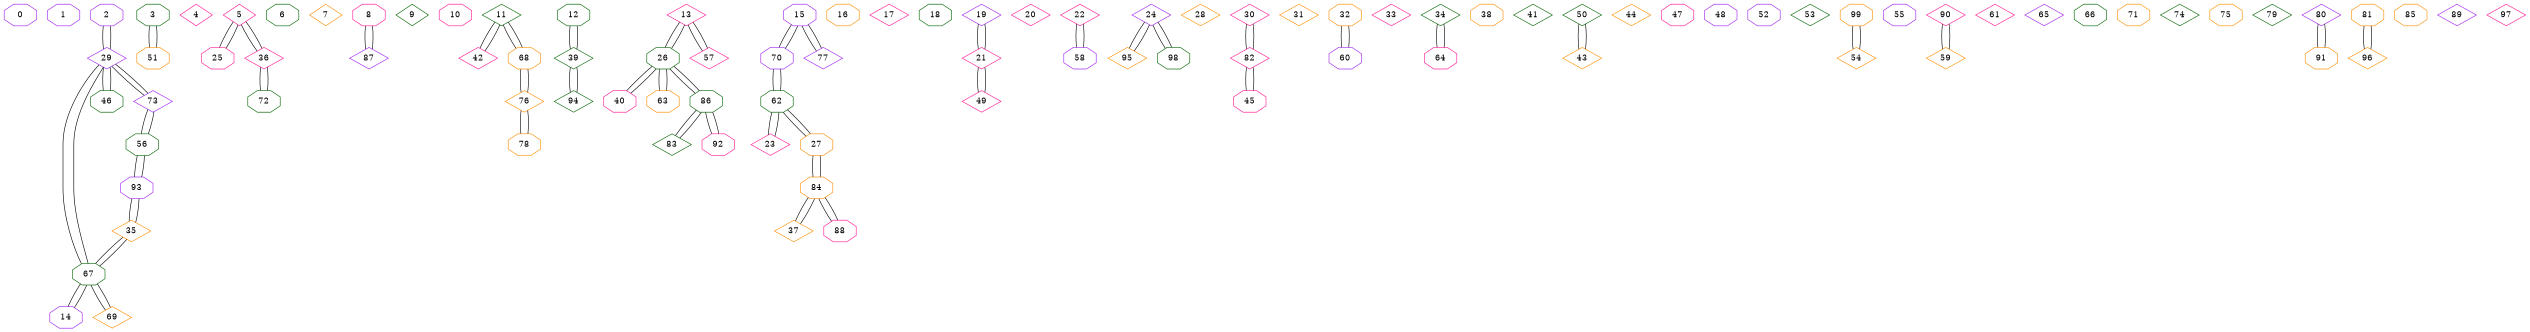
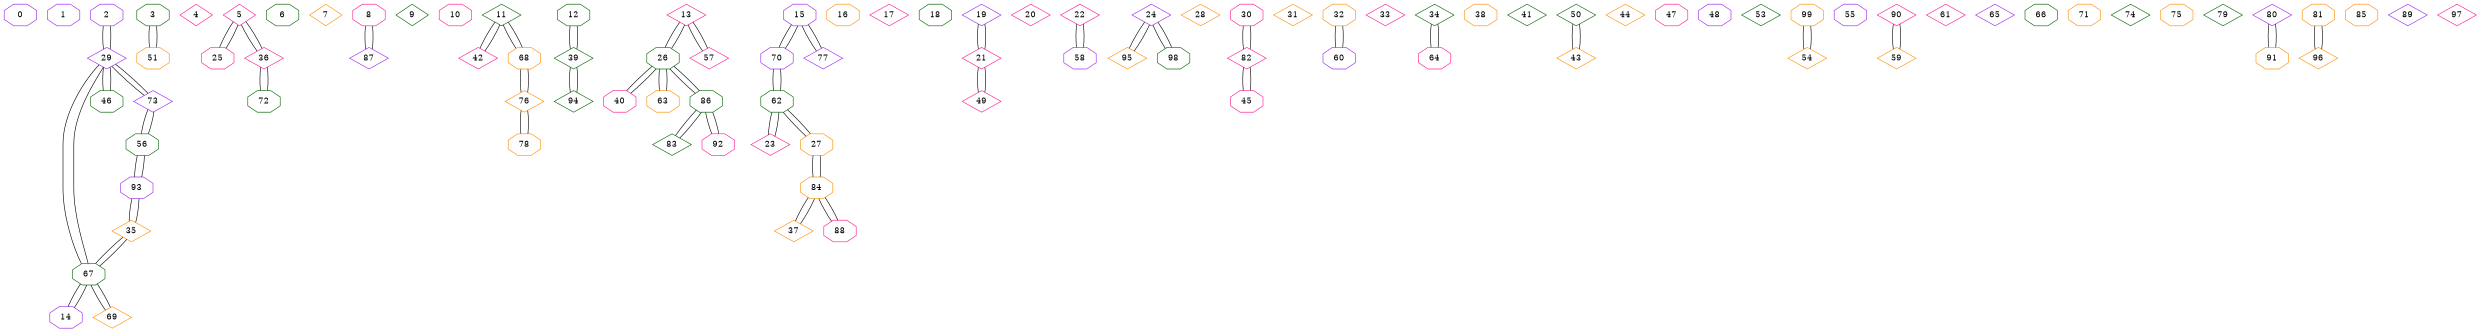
node "30": shape diamond -> octagon
node "52": removed
